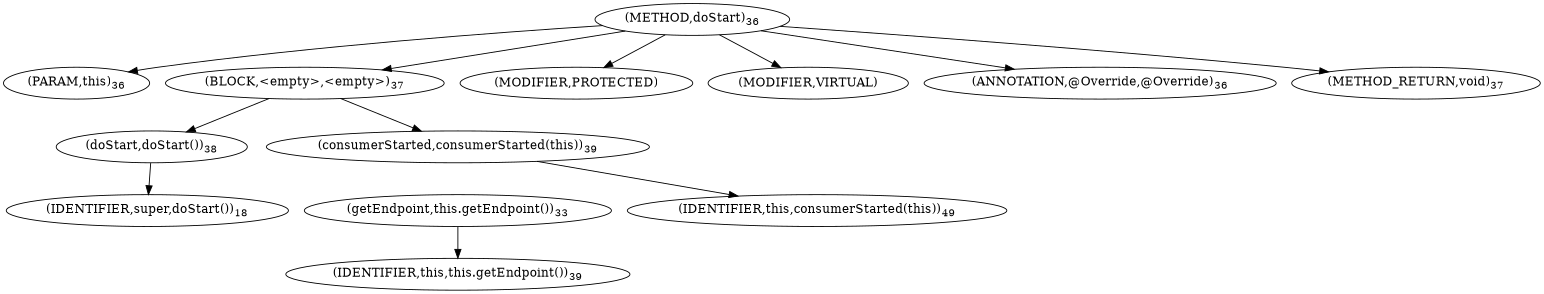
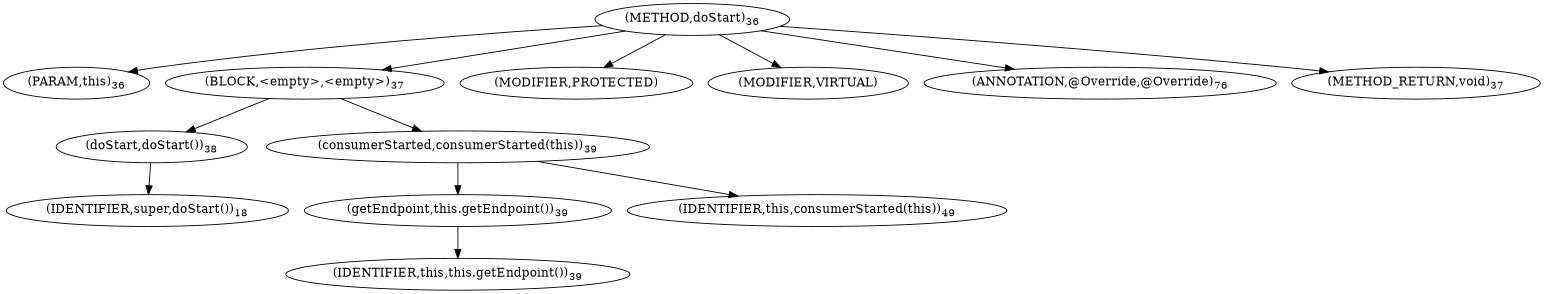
node "(ANNOTATION,@Override,@Override)": text "36" -> "76"
edge "(consumerStarted,consumerStarted(this))" -> "(getEndpoint,this.getEndpoint())": added
node "(getEndpoint,this.getEndpoint())": text "33" -> "39"
